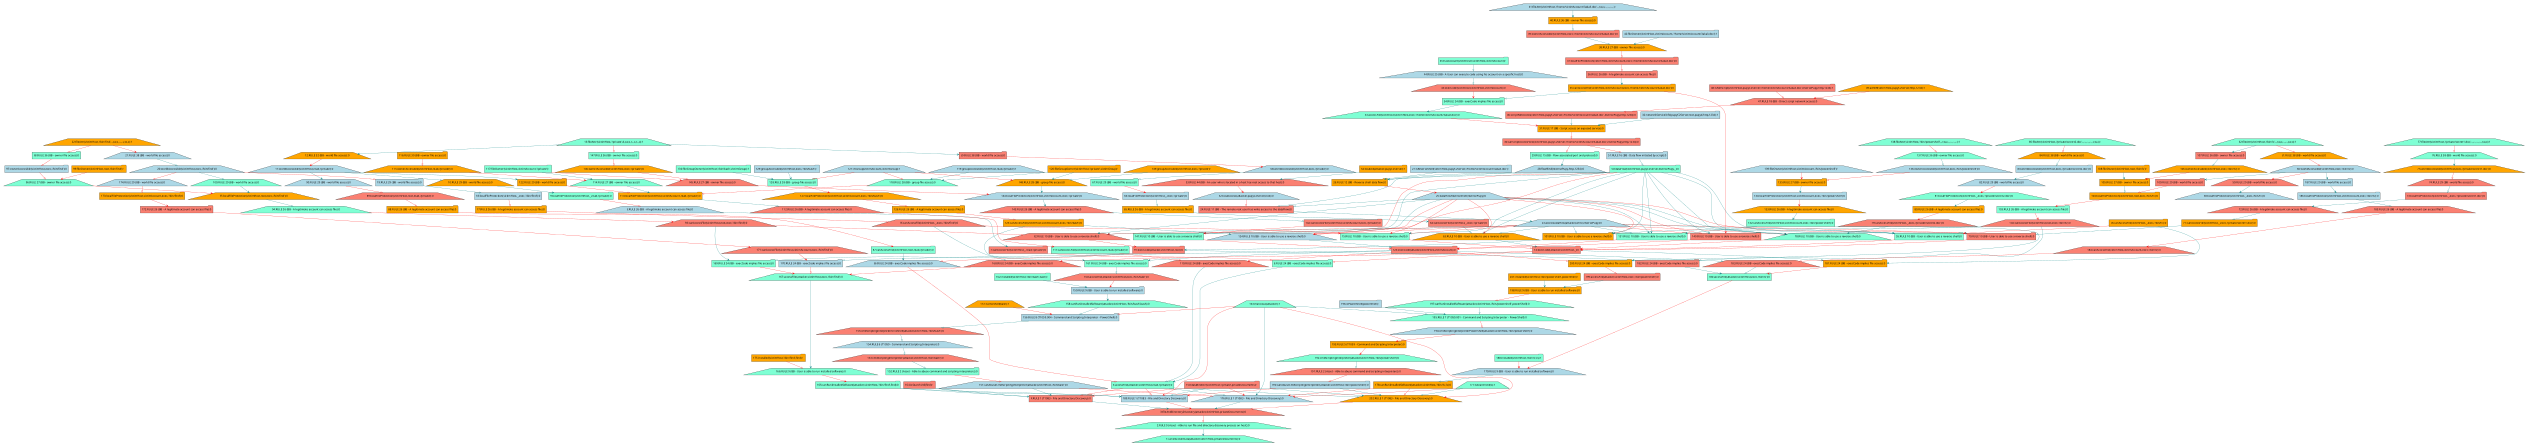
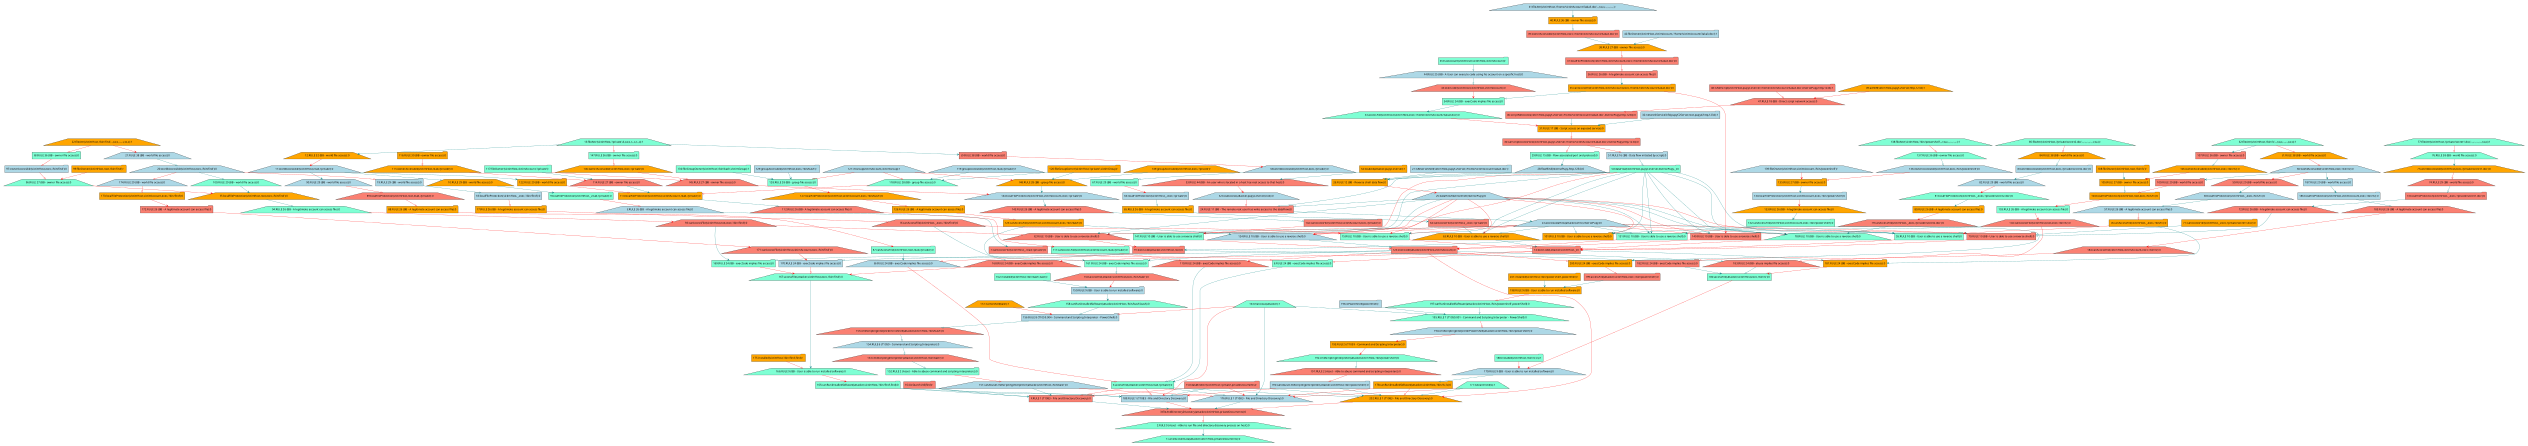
node "114:RULE 27 (BB - owner file access):0": fillcolor aquamarine -> salmon
node "57:RULE 26 (BB - A legitimate account can access file):0": added
edge "72:RULE 26 (BB - A legitimate account can access file):0" -> "71:canAccessFile(victimHost,_,exec,'/private/secret1.doc'):0": now "72:RULE 26 (BB - A legitimate account can access file):0" -> "70:RULE 10 (BB - User is able to use a reverse shell):0"
edge "102:canAccessFile(victimHost,root,exec,'/bin/ls'):0" -> "182:RULE 24 (BB - execCode implies file access):0": color teal -> red
node "183:RULE 24 (BB - execCode implies file access):0": label "183:RULE 24 (BB - execCode implies file access):0" -> "183:RULE 24 (BB - abuse implies file access):0"
edge "163:malicious(attacker):1" -> "202:RULE 1 (T1083 - File and Directory Discovery):0": now "123:execCode(attacker,victimHost,victimAccount):0" -> "202:RULE 1 (T1083 - File and Directory Discovery):0"
